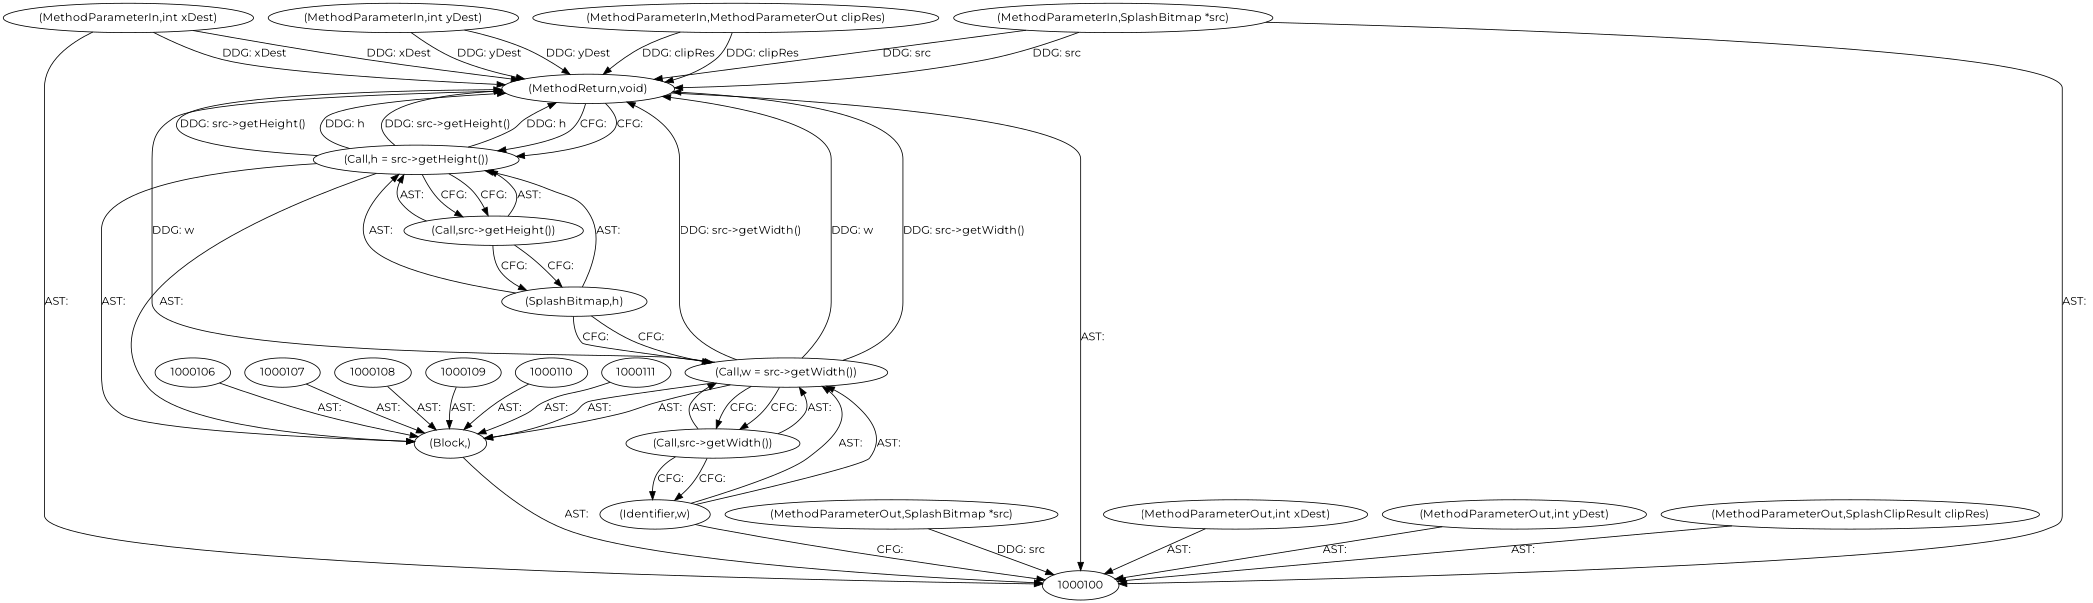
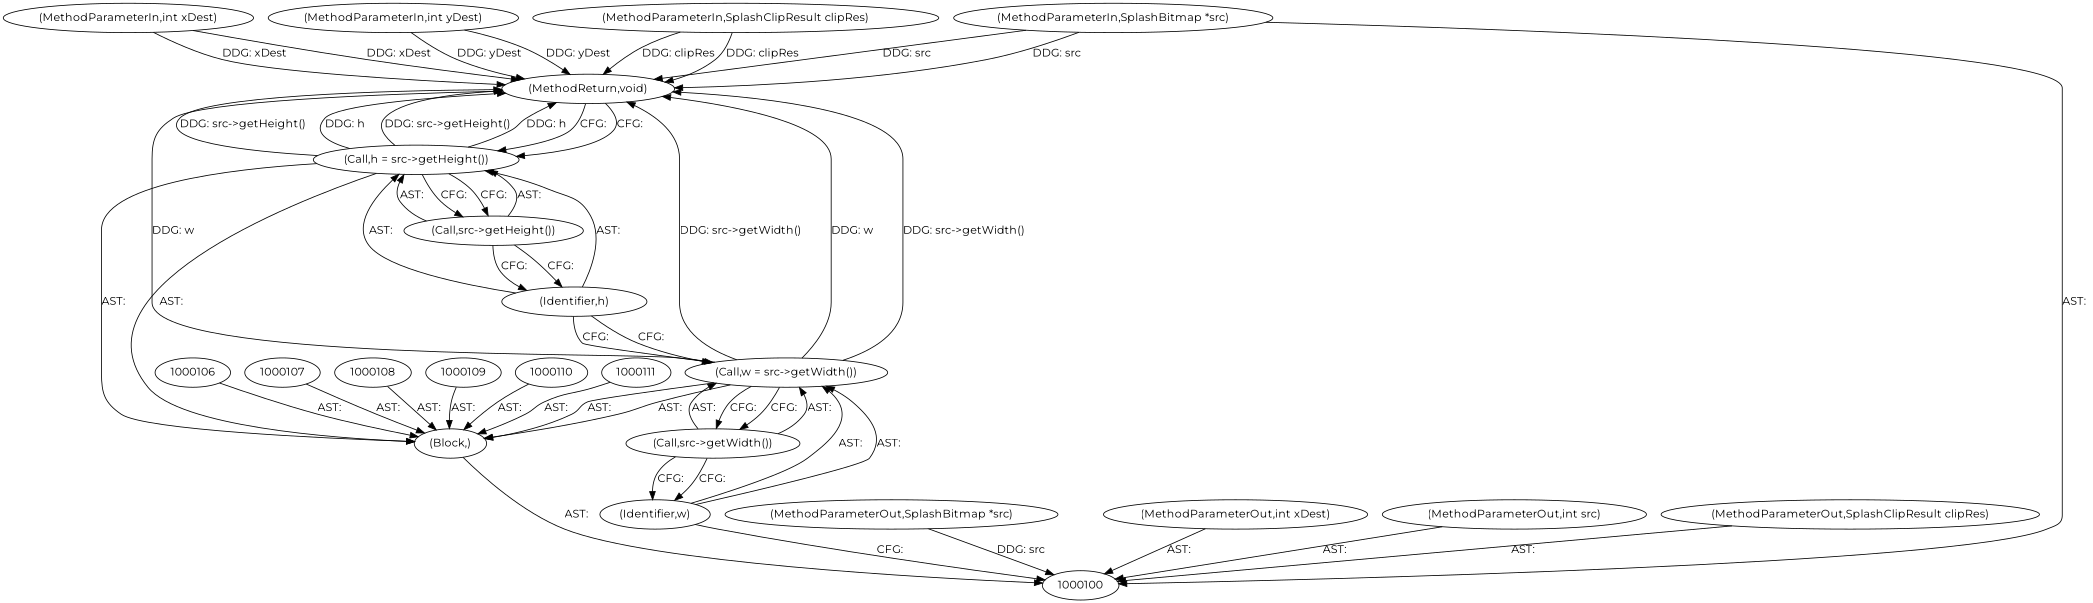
node "(MethodParameterIn,MethodParameterOut clipRes)": label "(MethodParameterIn,MethodParameterOut clipRes)" -> "(MethodParameterIn,SplashClipResult clipRes)"
edge "(MethodReturn,void)" -> "1000100": removed, label "AST:"
node "(SplashBitmap,h)": label "(SplashBitmap,h)" -> "(Identifier,h)"
node "(MethodParameterOut,int yDest)": label "(MethodParameterOut,int yDest)" -> "(MethodParameterOut,int src)"
edge "(MethodParameterIn,int xDest)" -> "1000100": removed, label "AST:"
